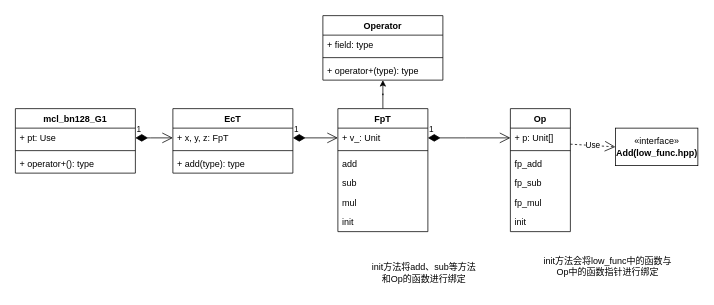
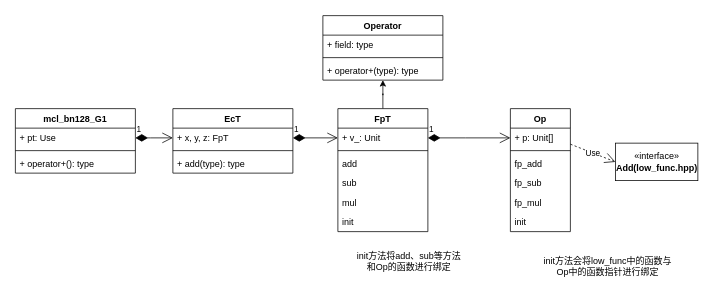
node "«interface» Add(low_func.hpp)": moved (657, 147) -> (657, 162)
node "init方法将add、sub等方法和Op的函数进行绑定": moved (424, 273) -> (409, 261)
